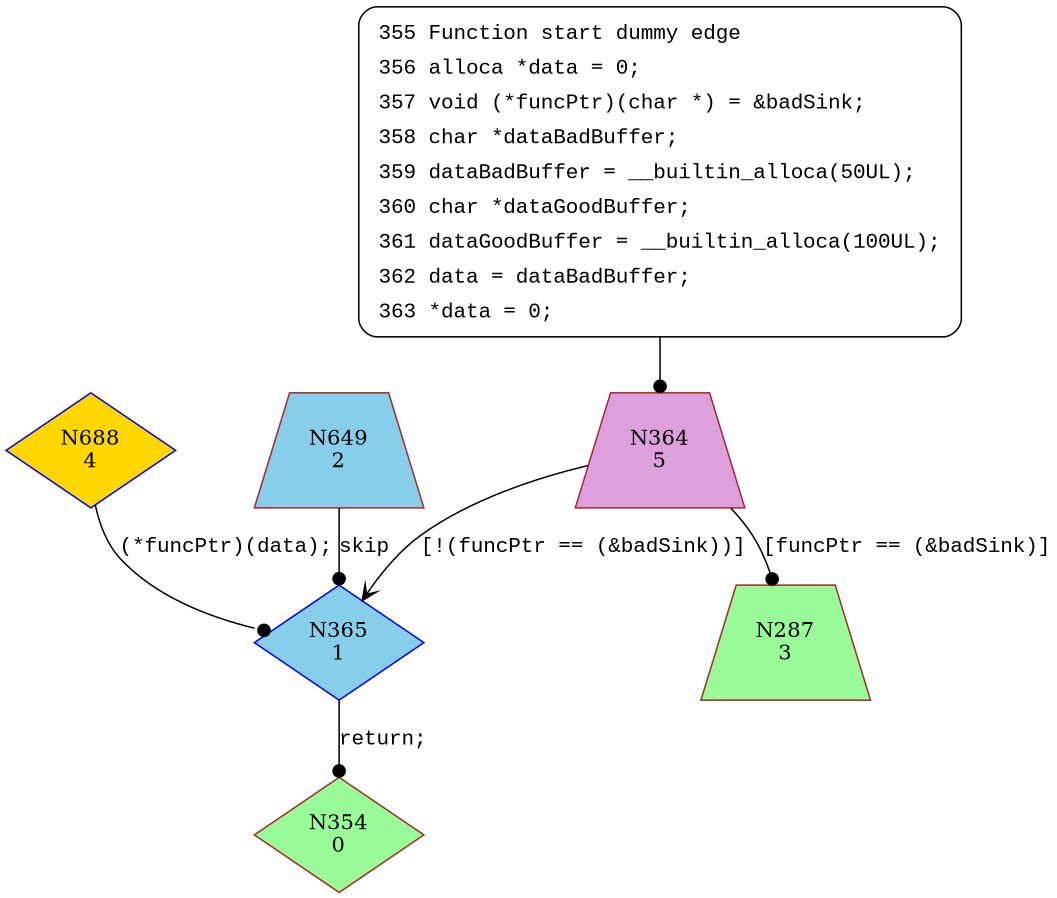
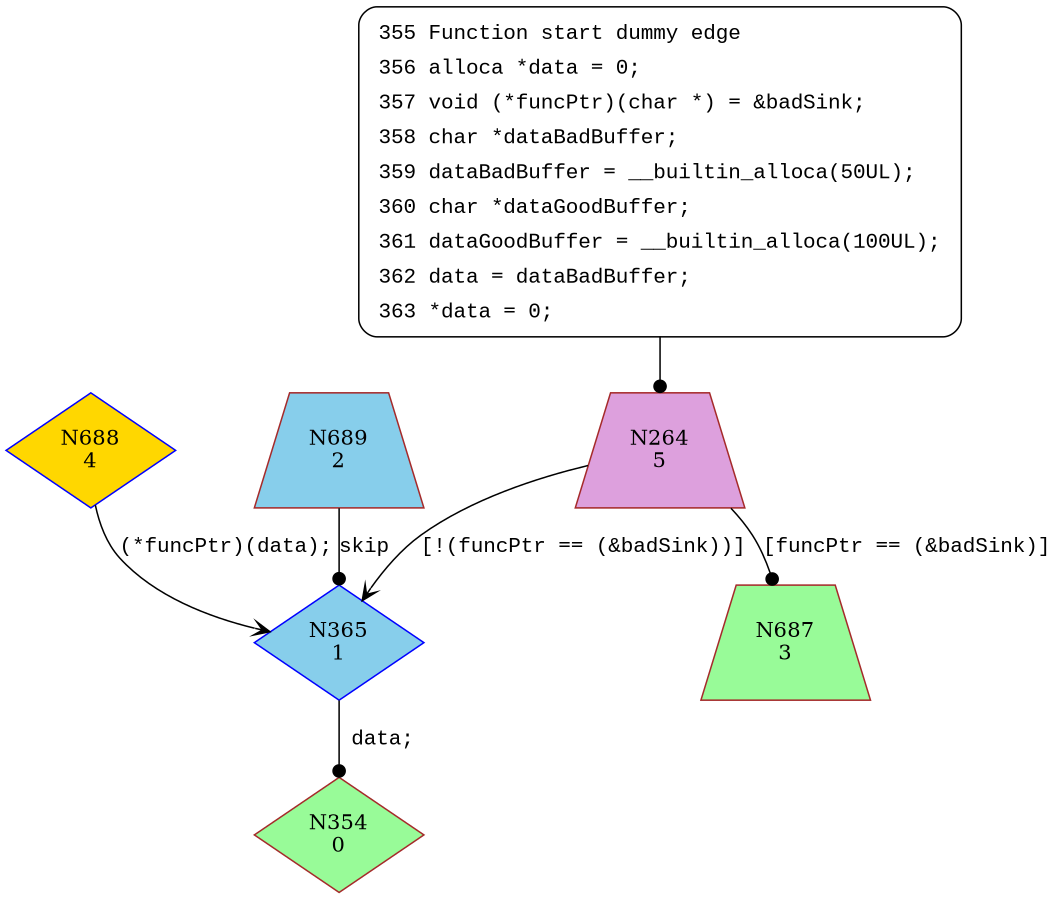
node "N649 2": label "N649 2" -> "N689 2"
node "N364 5": label "N364 5" -> "N264 5"
edge "N688 4" -> "N365 1": arrowhead dot -> vee
node "N287 3": label "N287 3" -> "N687 3"
edge "N365 1" -> "N354 0": label "return;" -> "data;"
